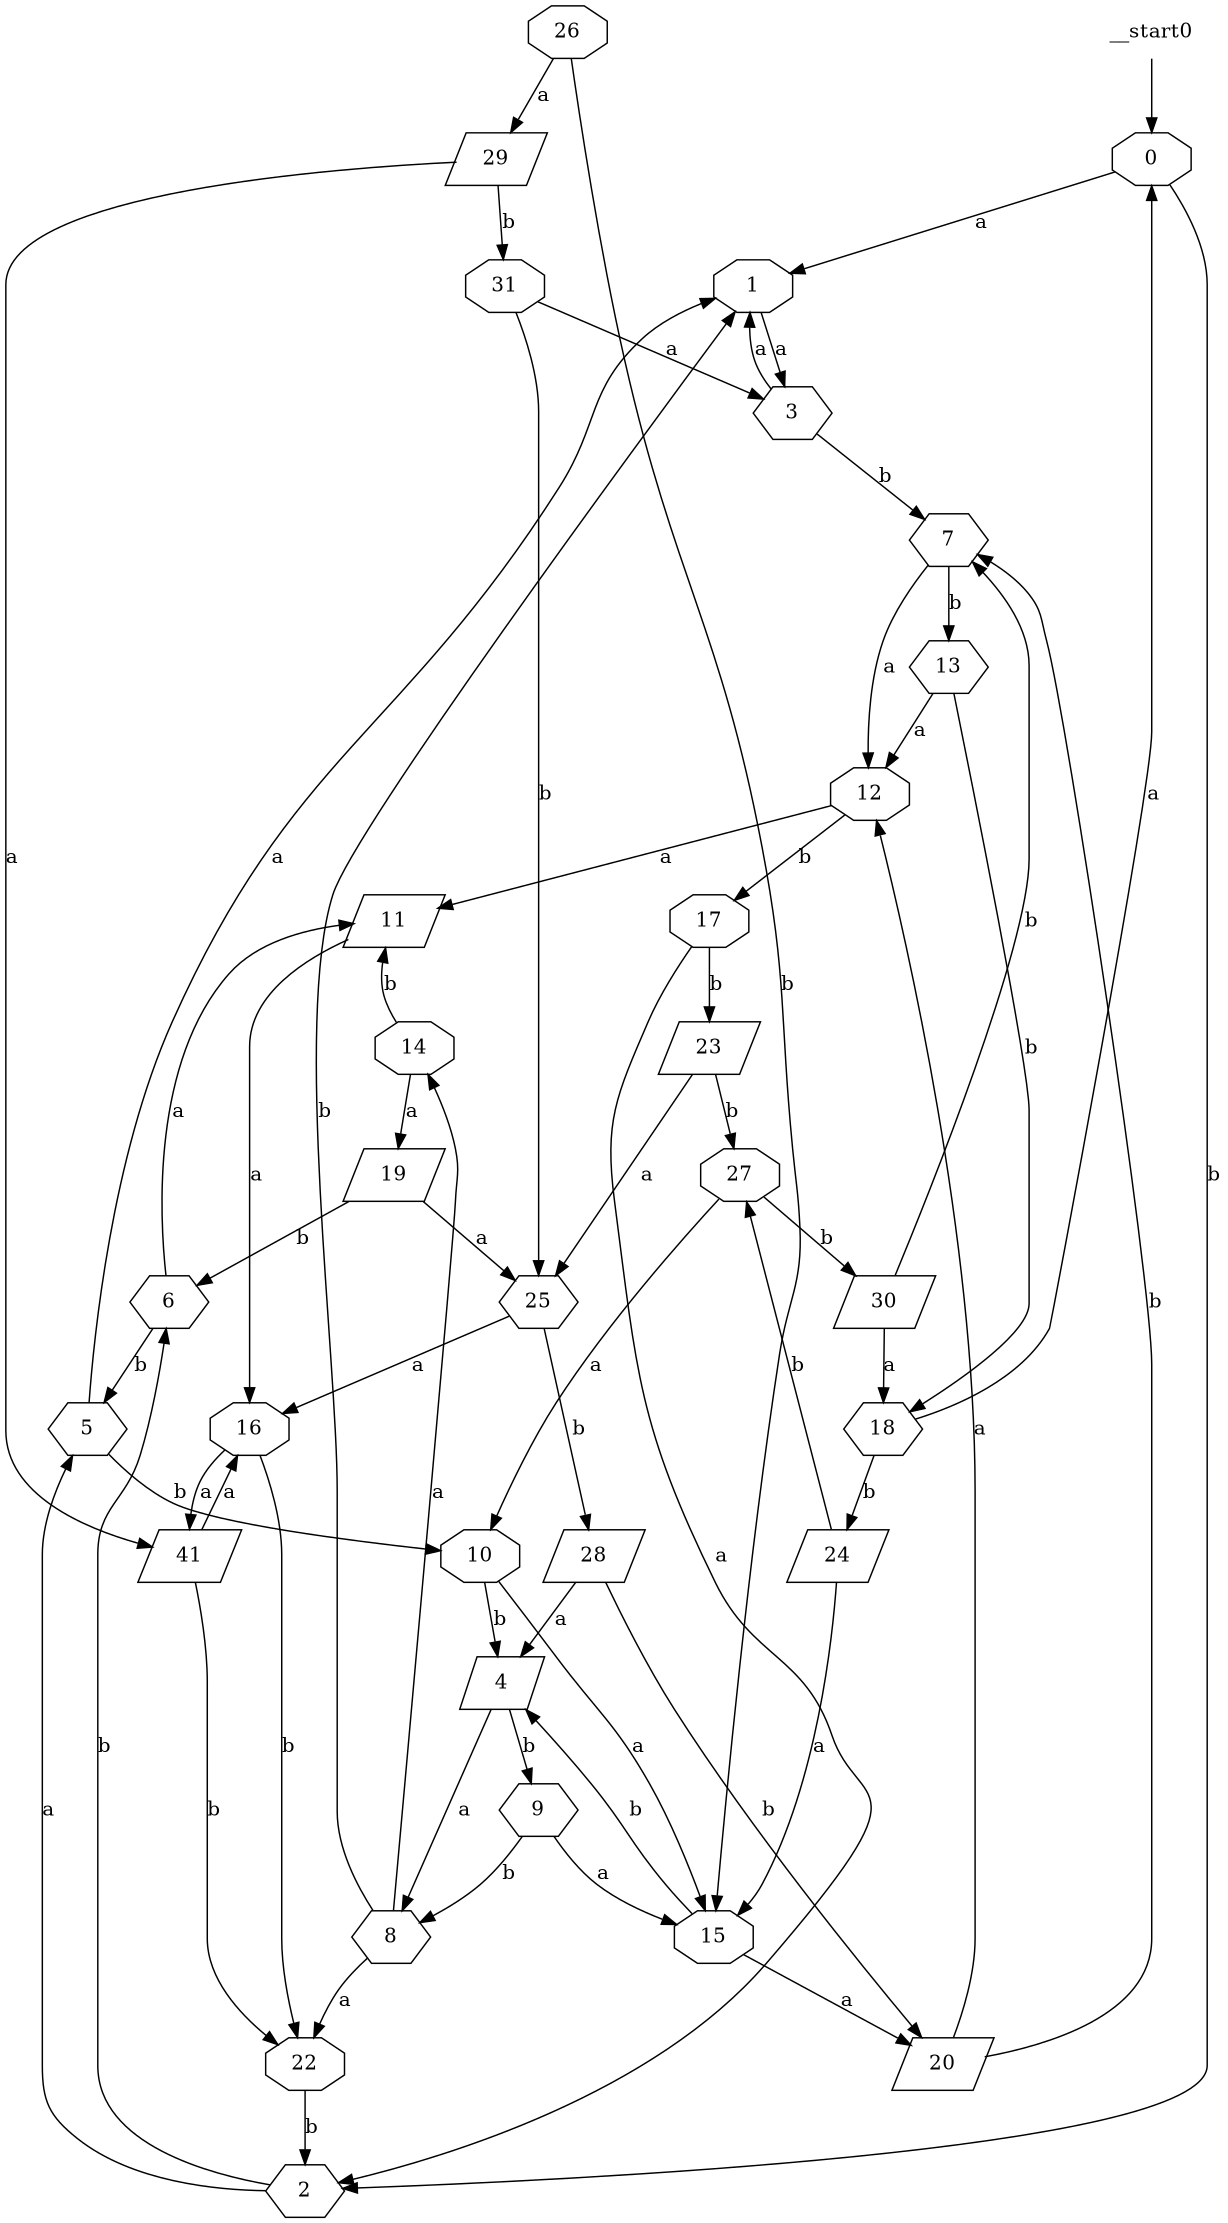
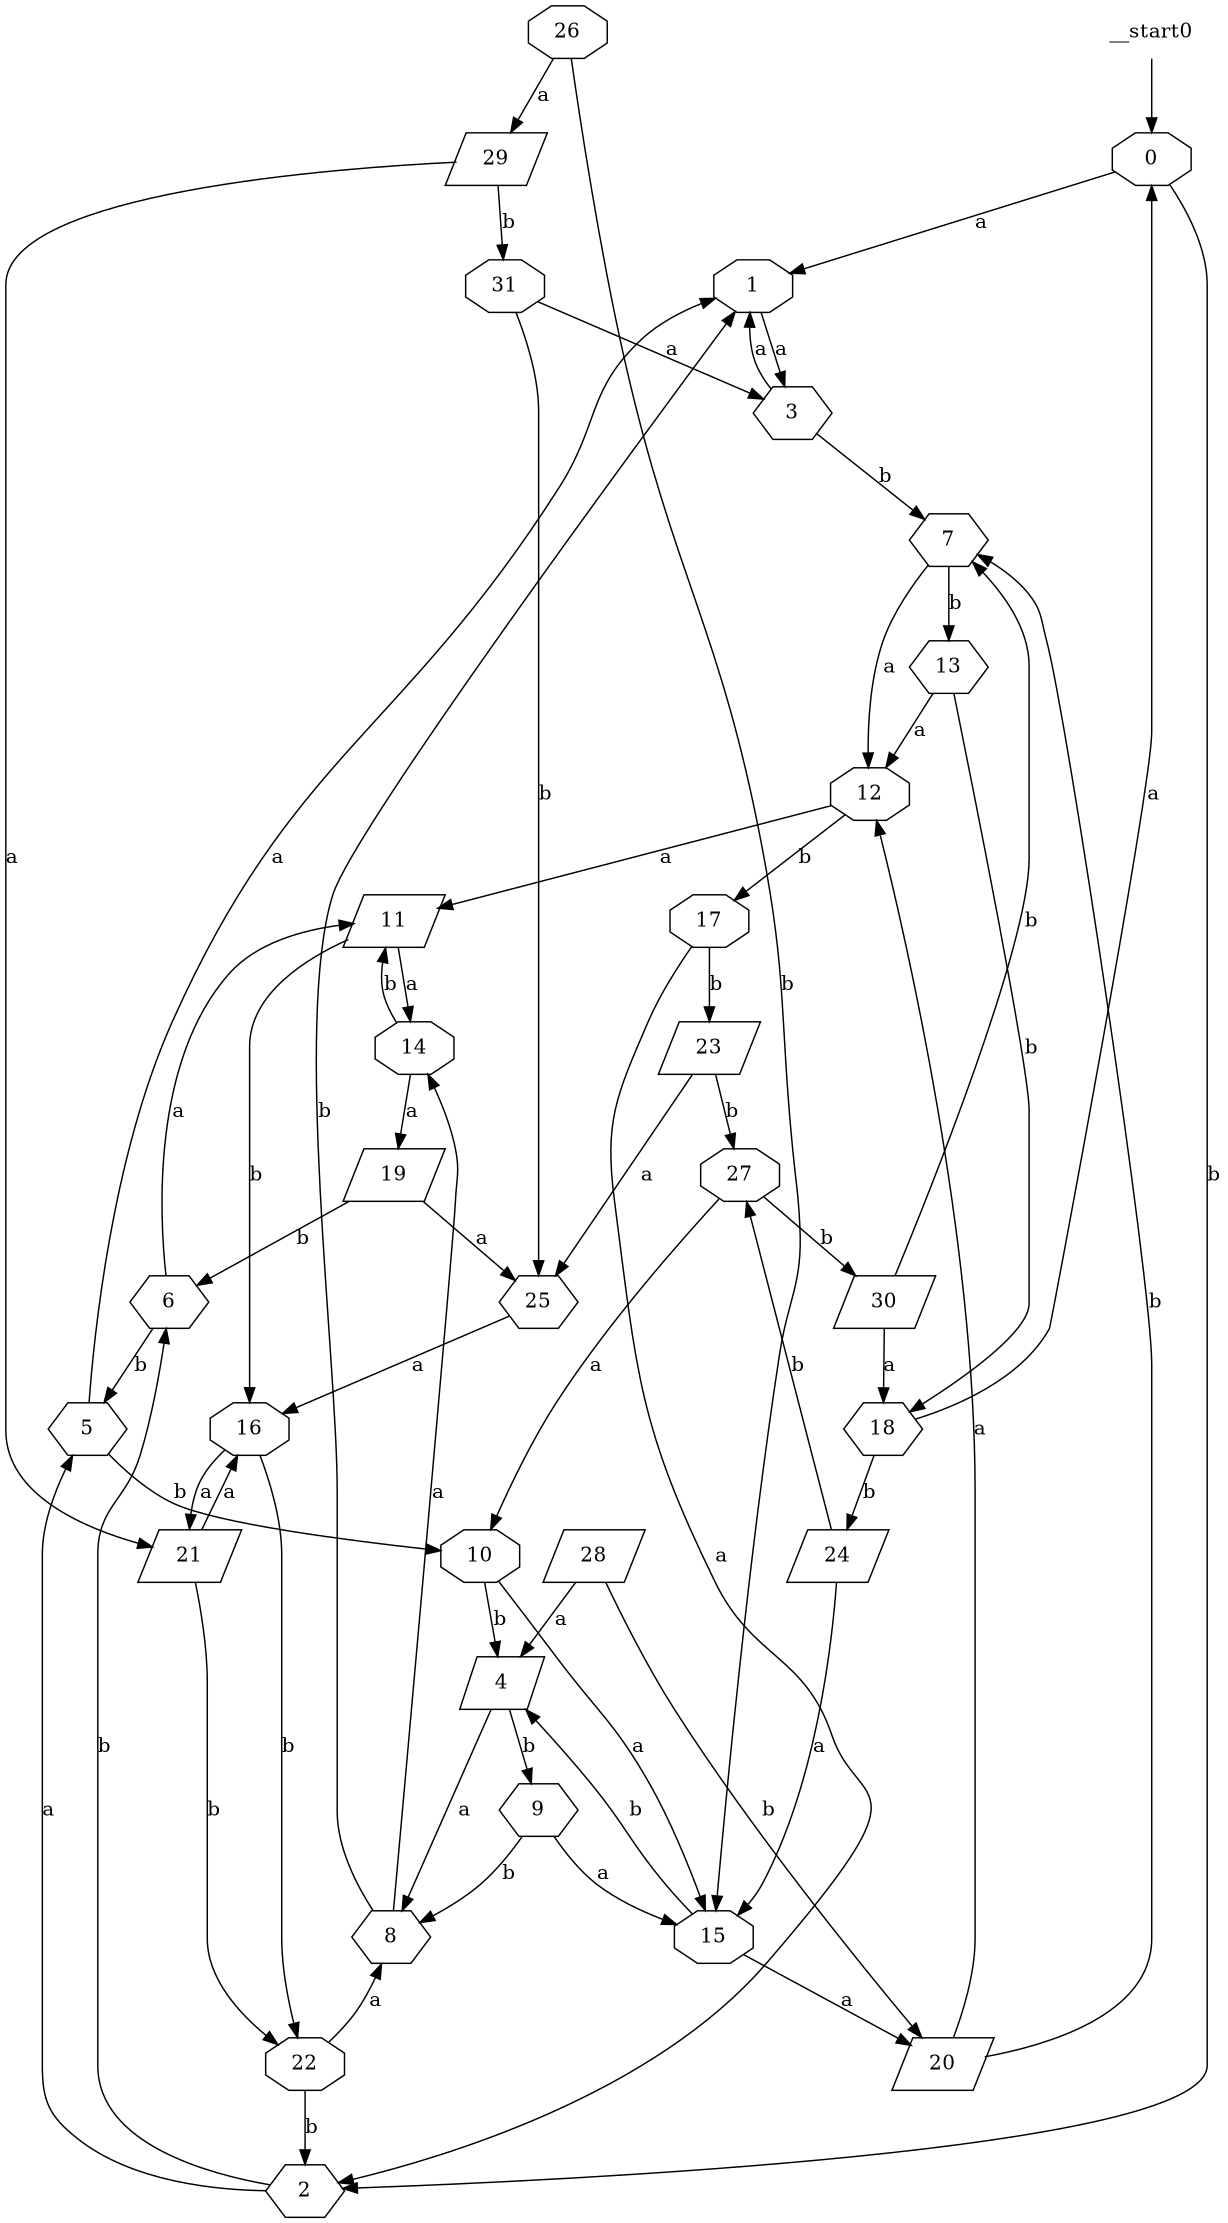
edge "11" -> "14": added, label "a"
edge "11" -> "16": label "a" -> "b"
edge "25" -> "28": removed, label "b"
node "41": label "41" -> "21"
edge "8" -> "22": reversed
